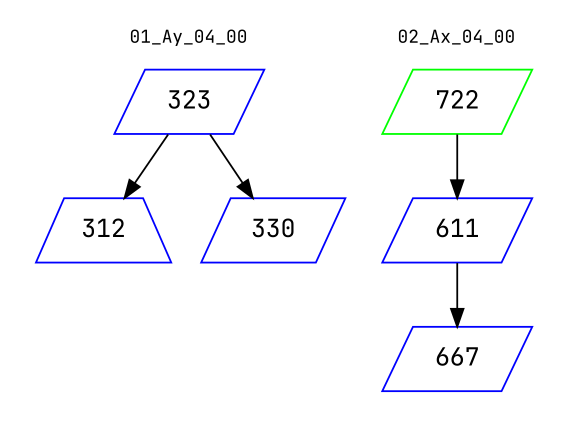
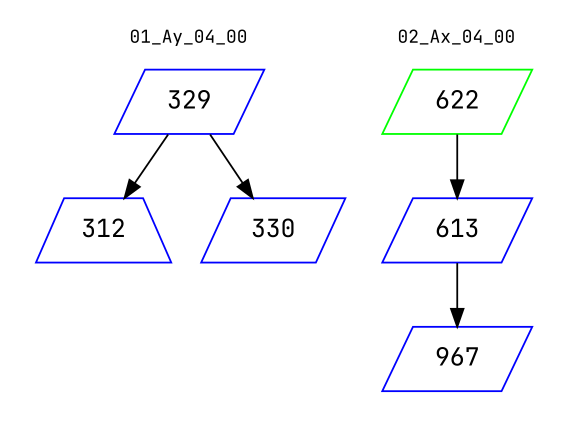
node "323": label "323" -> "329"
node "722": label "722" -> "622"
node "611": label "611" -> "613"
node "667": label "667" -> "967"
